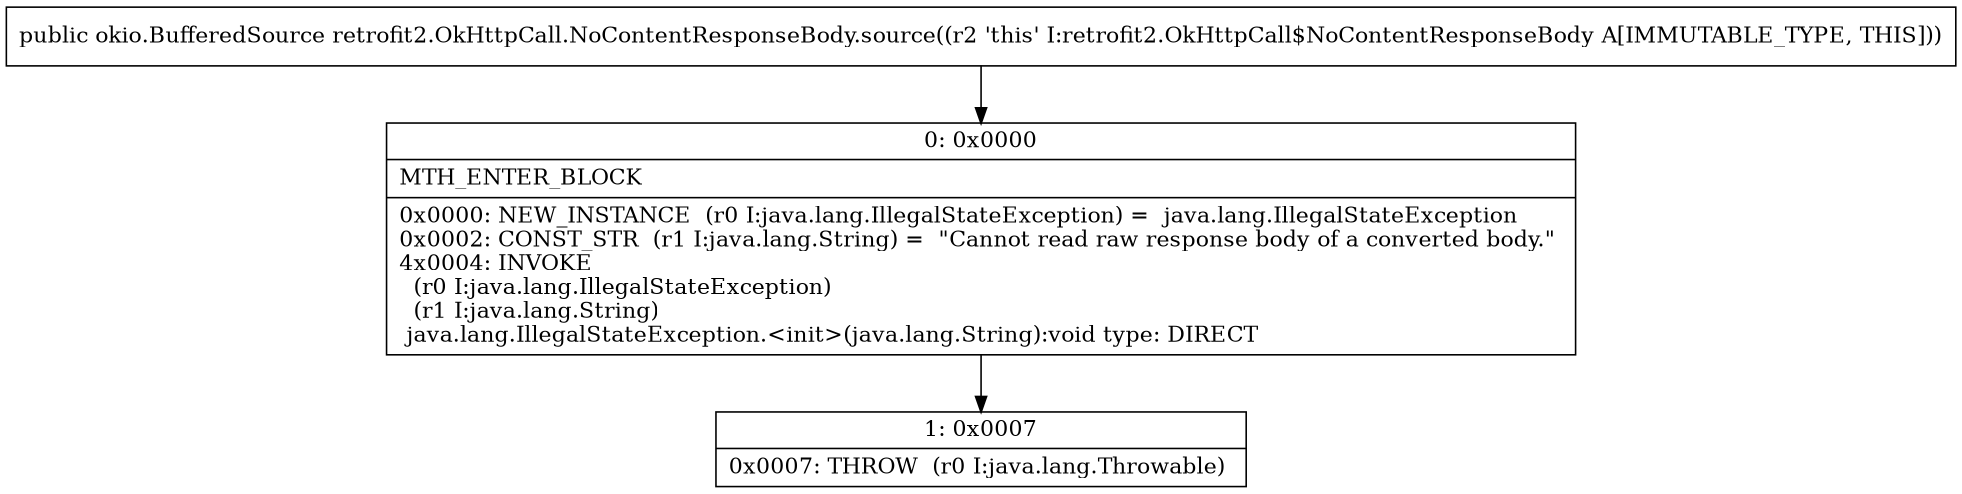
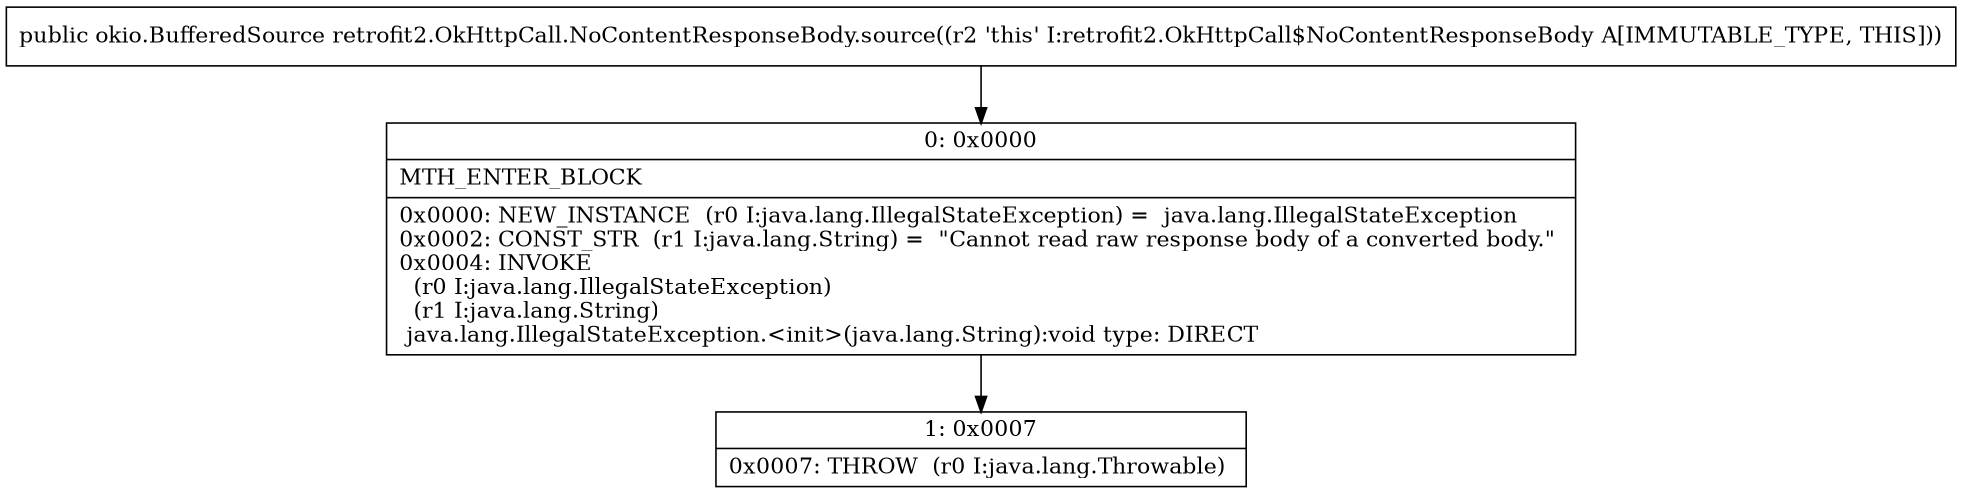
node "0: 0x0000": text "4x0004: INVOKE" -> "0x0004: INVOKE"
